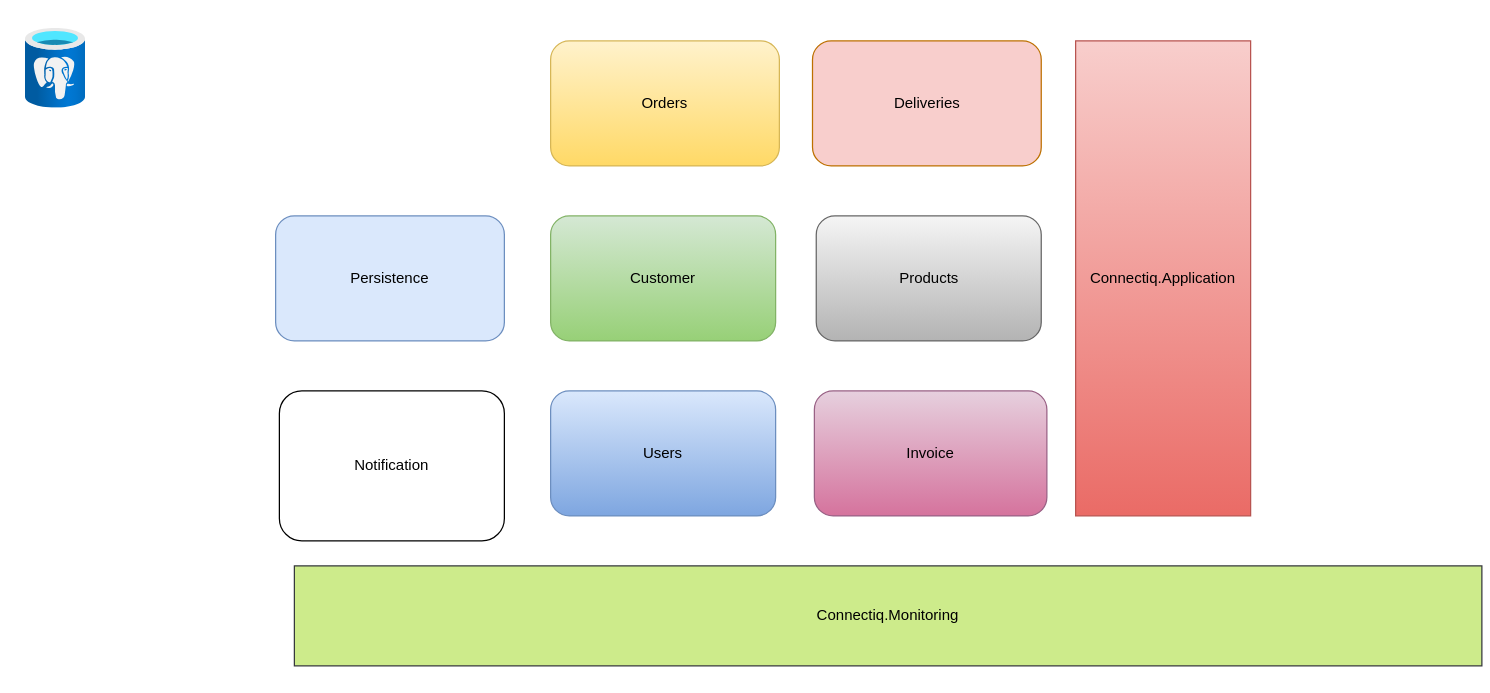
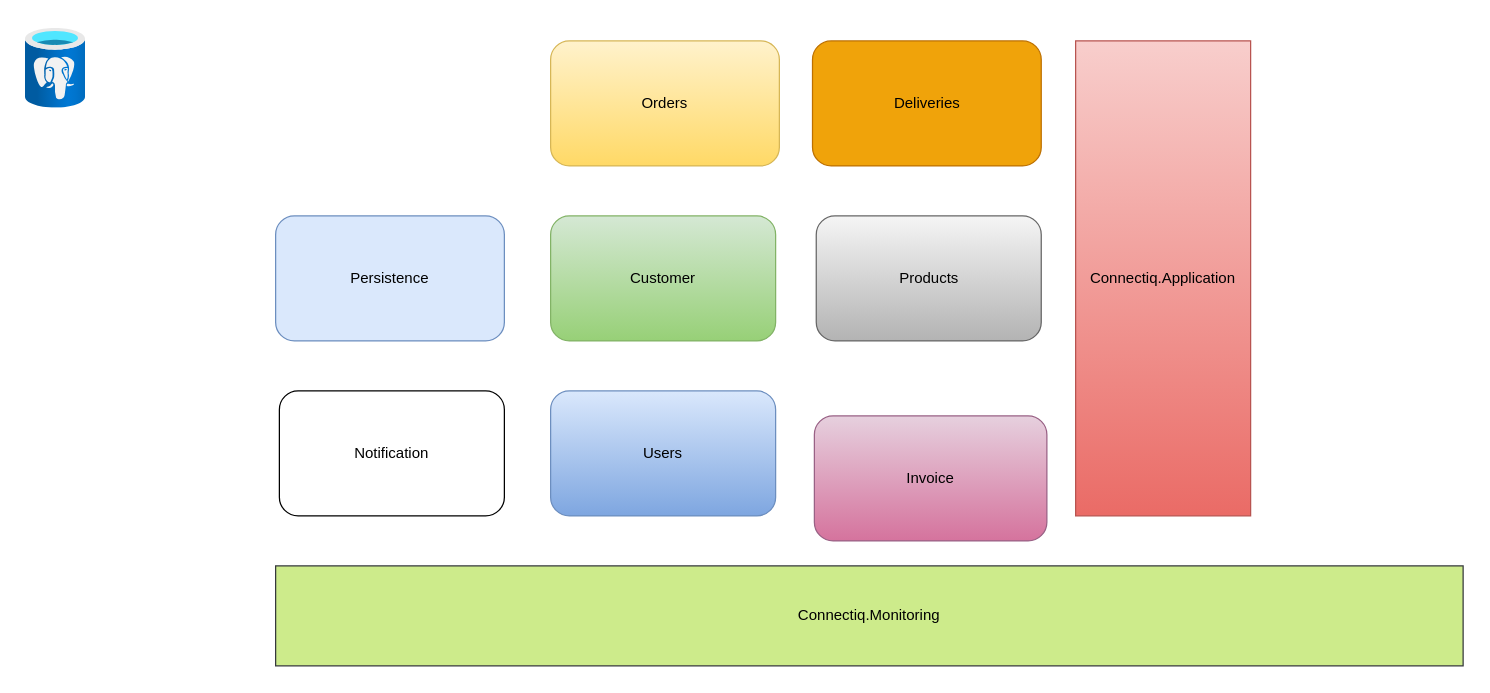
node "Deliveries": fillcolor #f8cecc -> #f0a30a
node "Invoice": moved (931, 453) -> (931, 478)
node "Notification": size 225x150 -> 225x125
node "Connectiq.Monitoring": moved (888, 616) -> (869, 616)
